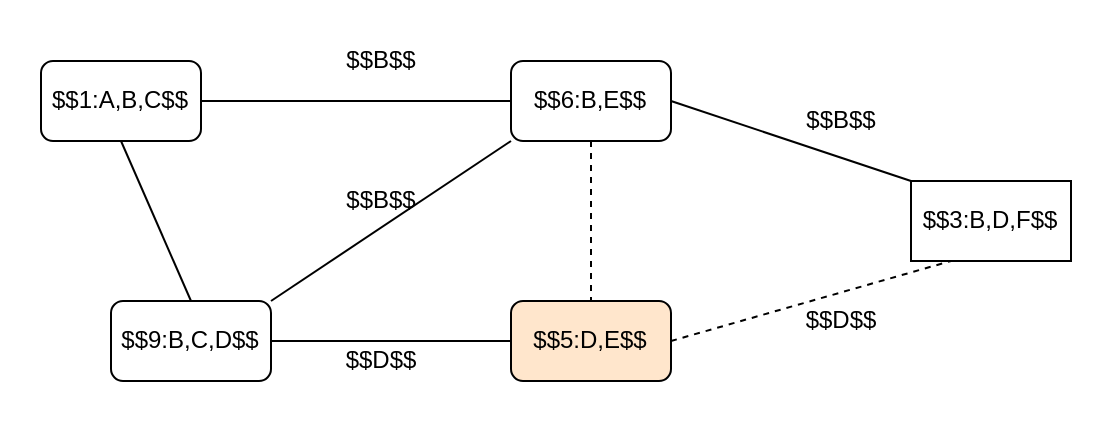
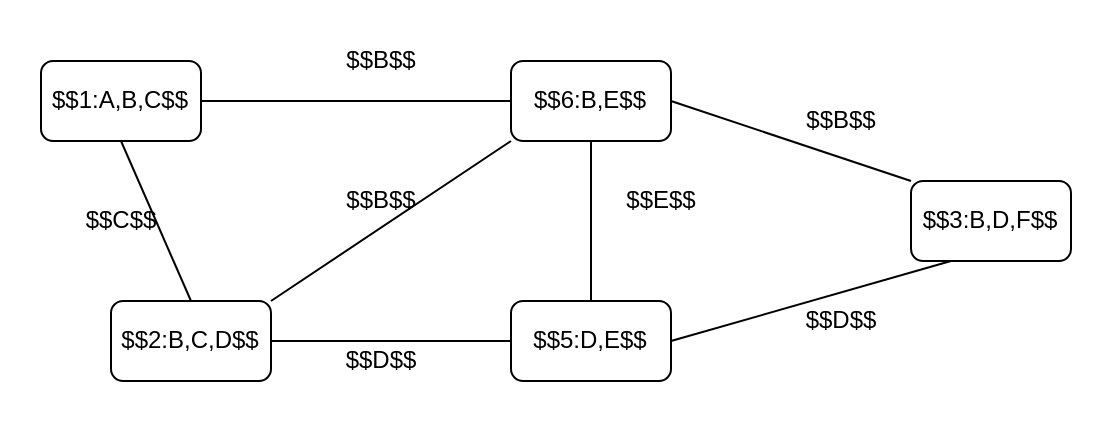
node "$$E$$": added
node "$$C$$": added
edge "$$6:B,E$$" -- "$$5:D,E$$": style dashed -> solid
node "$$3:B,D,F$$": shape rectangle -> rounded rectangle
edge "$$3:B,D,F$$" -- "$$5:D,E$$": style dashed -> solid
node "$$9:B,C,D$$": label "$$9:B,C,D$$" -> "$$2:B,C,D$$"
node "$$5:D,E$$": fillcolor #ffe6cc -> #ffffff
